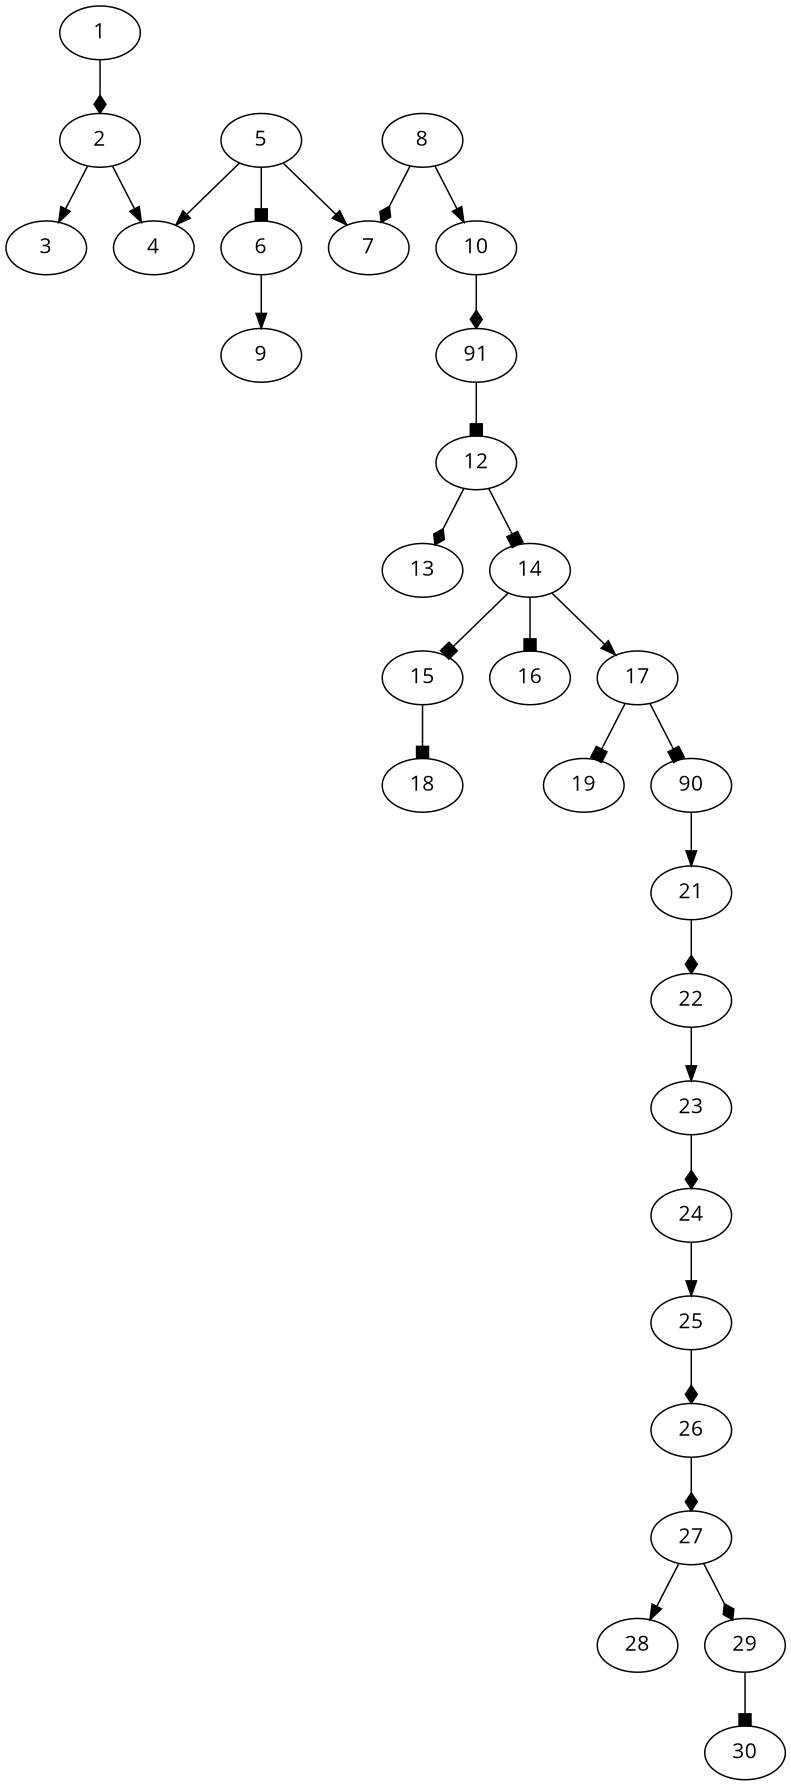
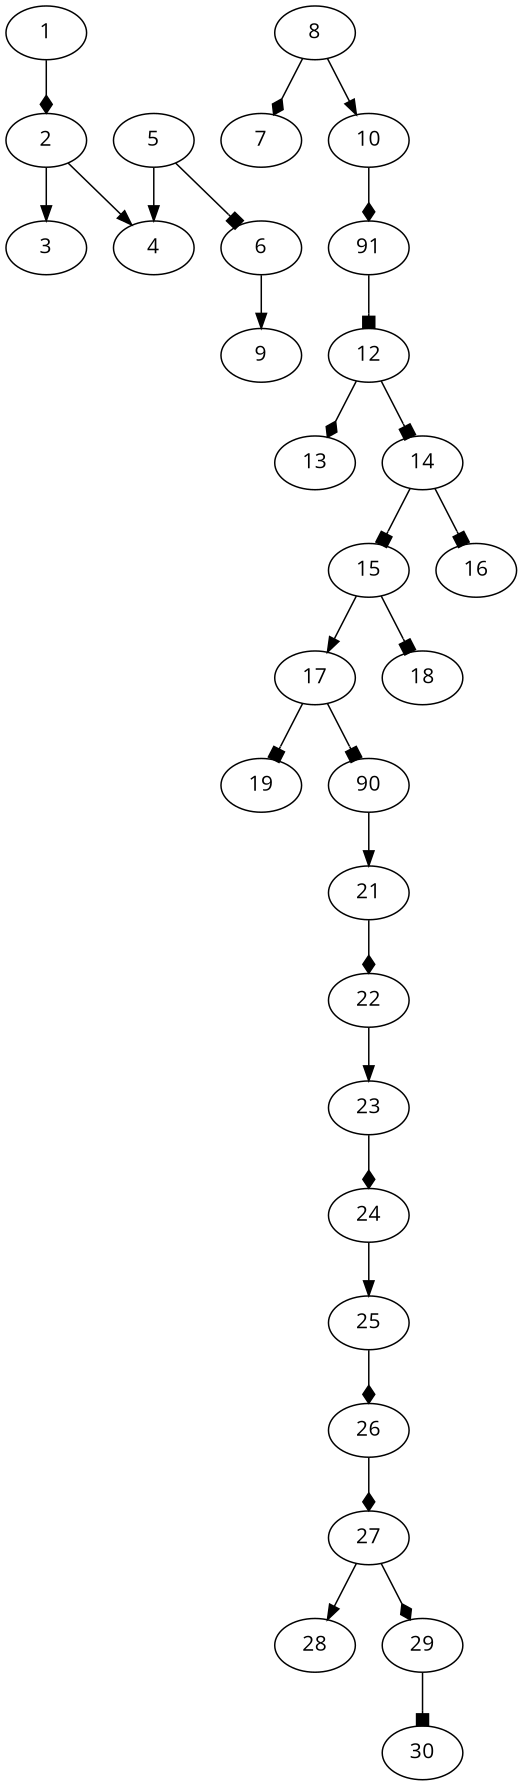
edge "5" -> "7": removed
edge "14" -> "17": now "15" -> "17"
